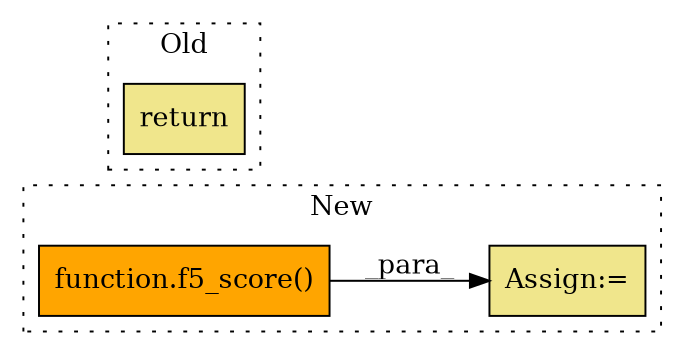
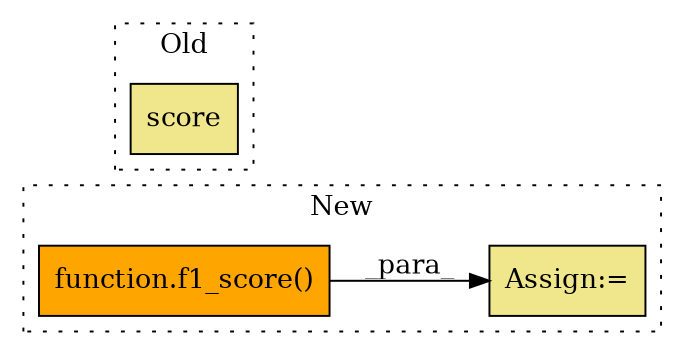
node "return": label "return" -> "score"
node "function.f5_score()": label "function.f5_score()" -> "function.f1_score()"
